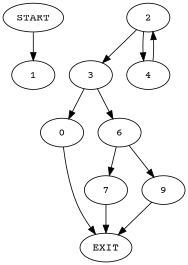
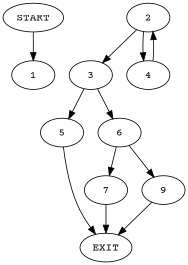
node "0": label "0" -> "5"
